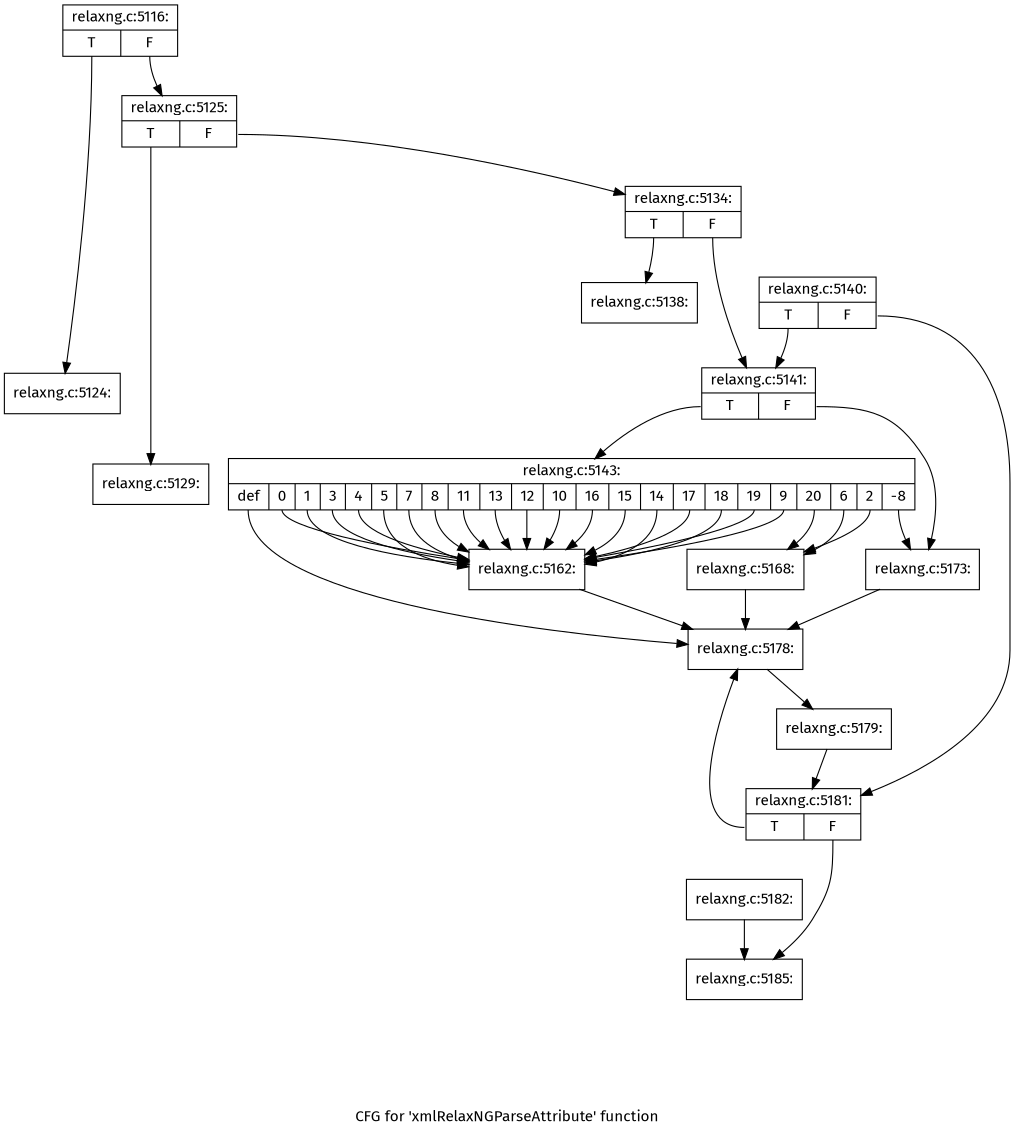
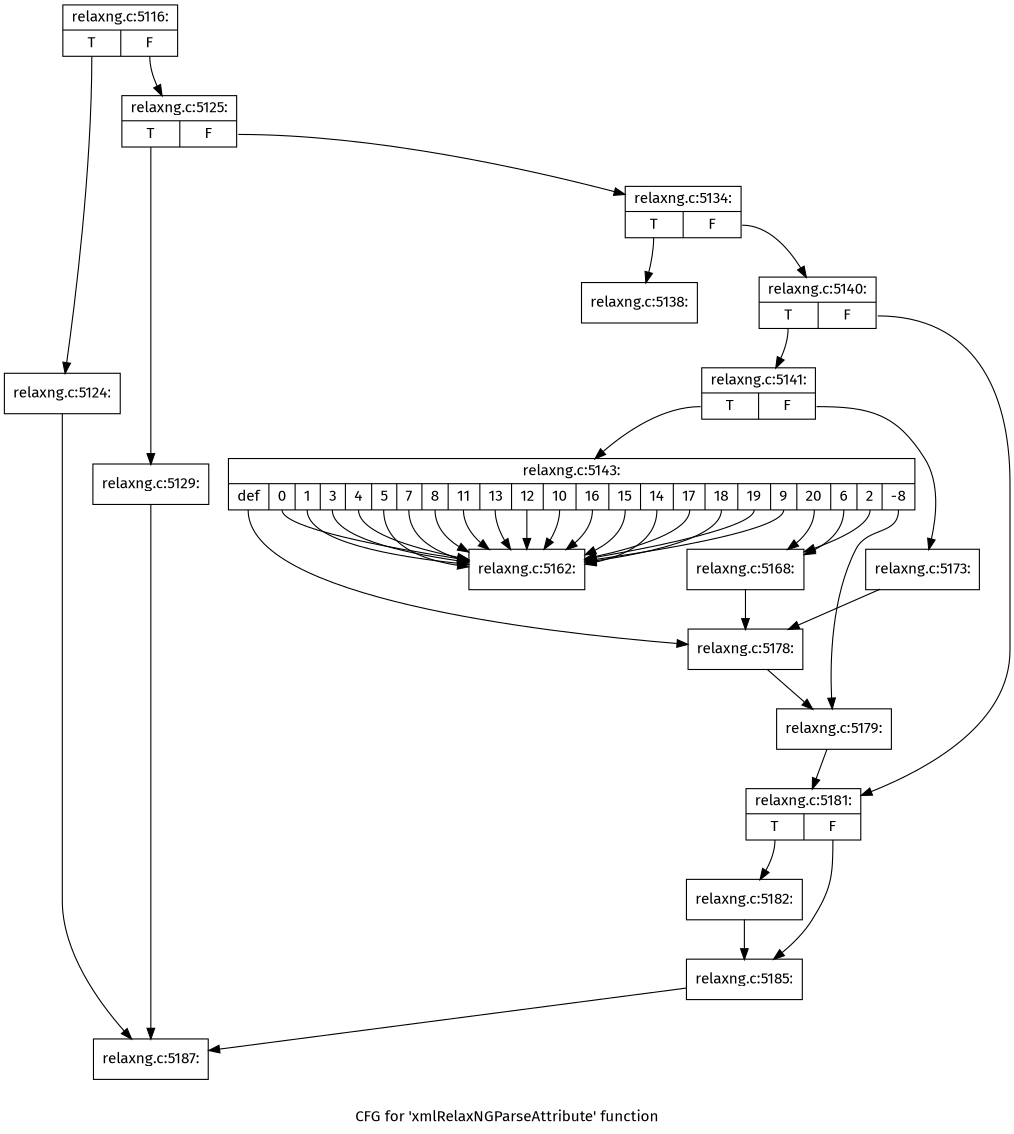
edge "relaxng.c:5134:" -> "relaxng.c:5141:": now "relaxng.c:5134:" -> "relaxng.c:5140:"
edge "relaxng.c:5143:" -> "relaxng.c:5173:": now "relaxng.c:5143:" -> "relaxng.c:5179:"
edge "relaxng.c:5162:" -> "relaxng.c:5178:": removed
edge "relaxng.c:5181:" -> "relaxng.c:5178:": now "relaxng.c:5181:" -> "relaxng.c:5182:"
node "relaxng.c:5187:": added
